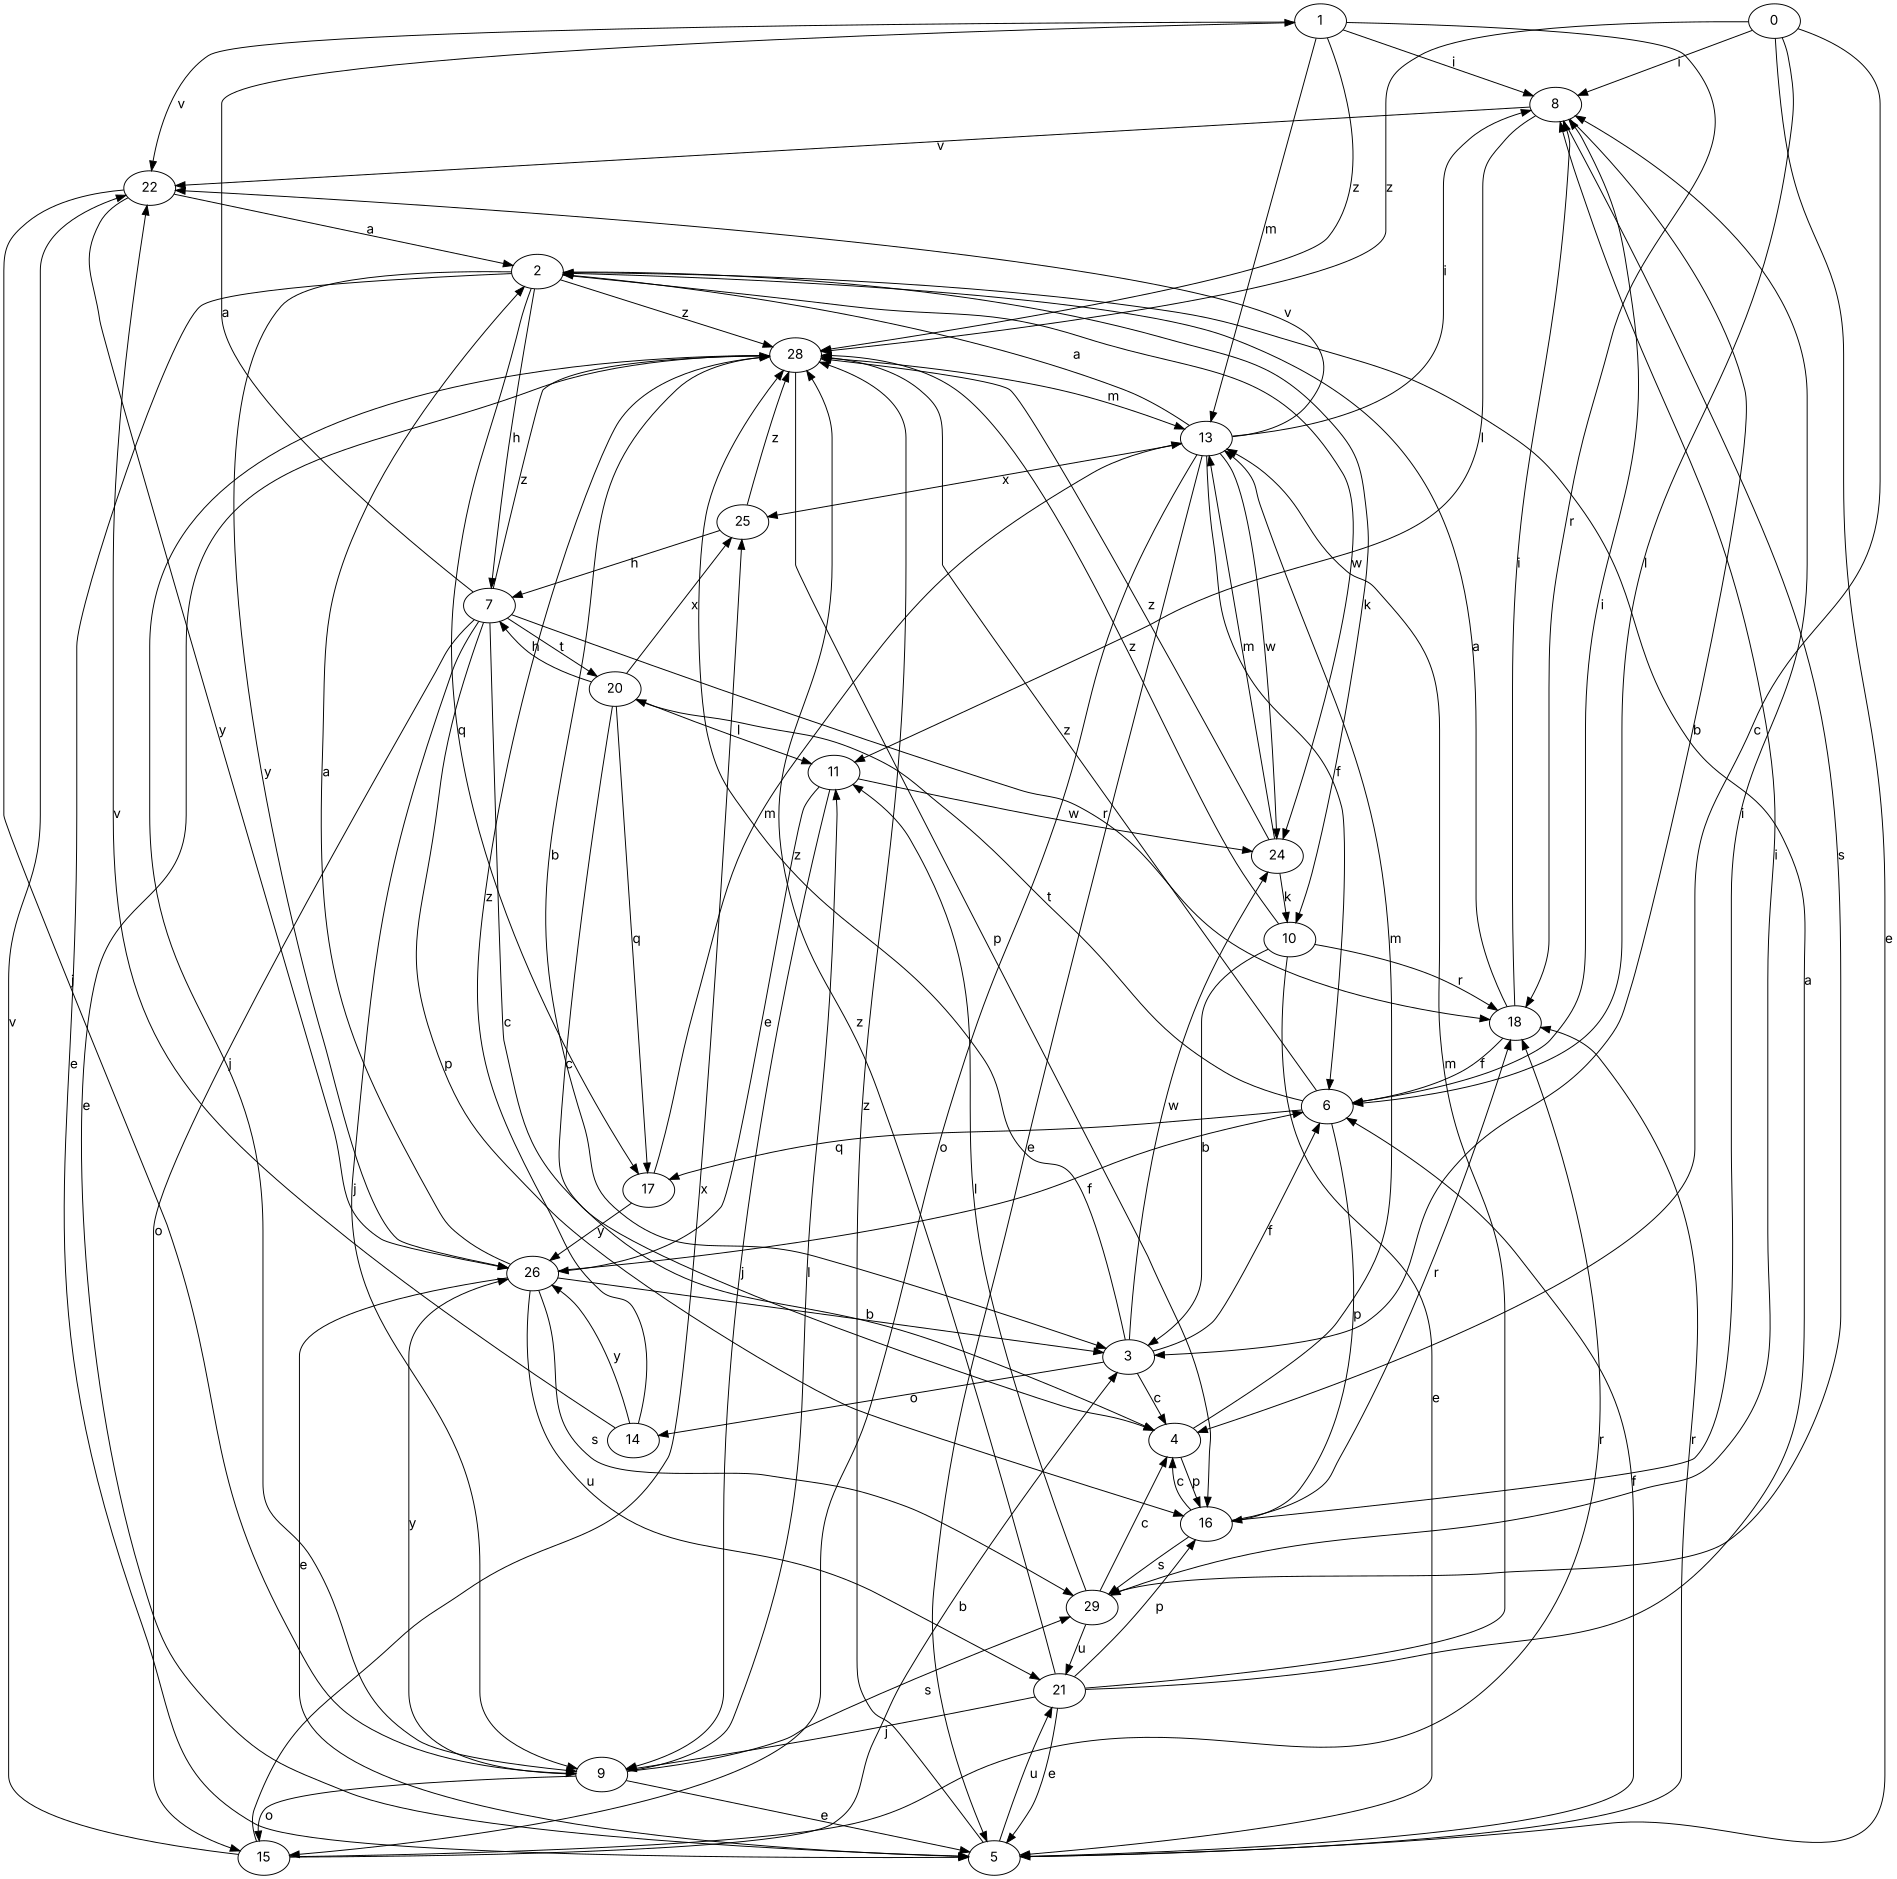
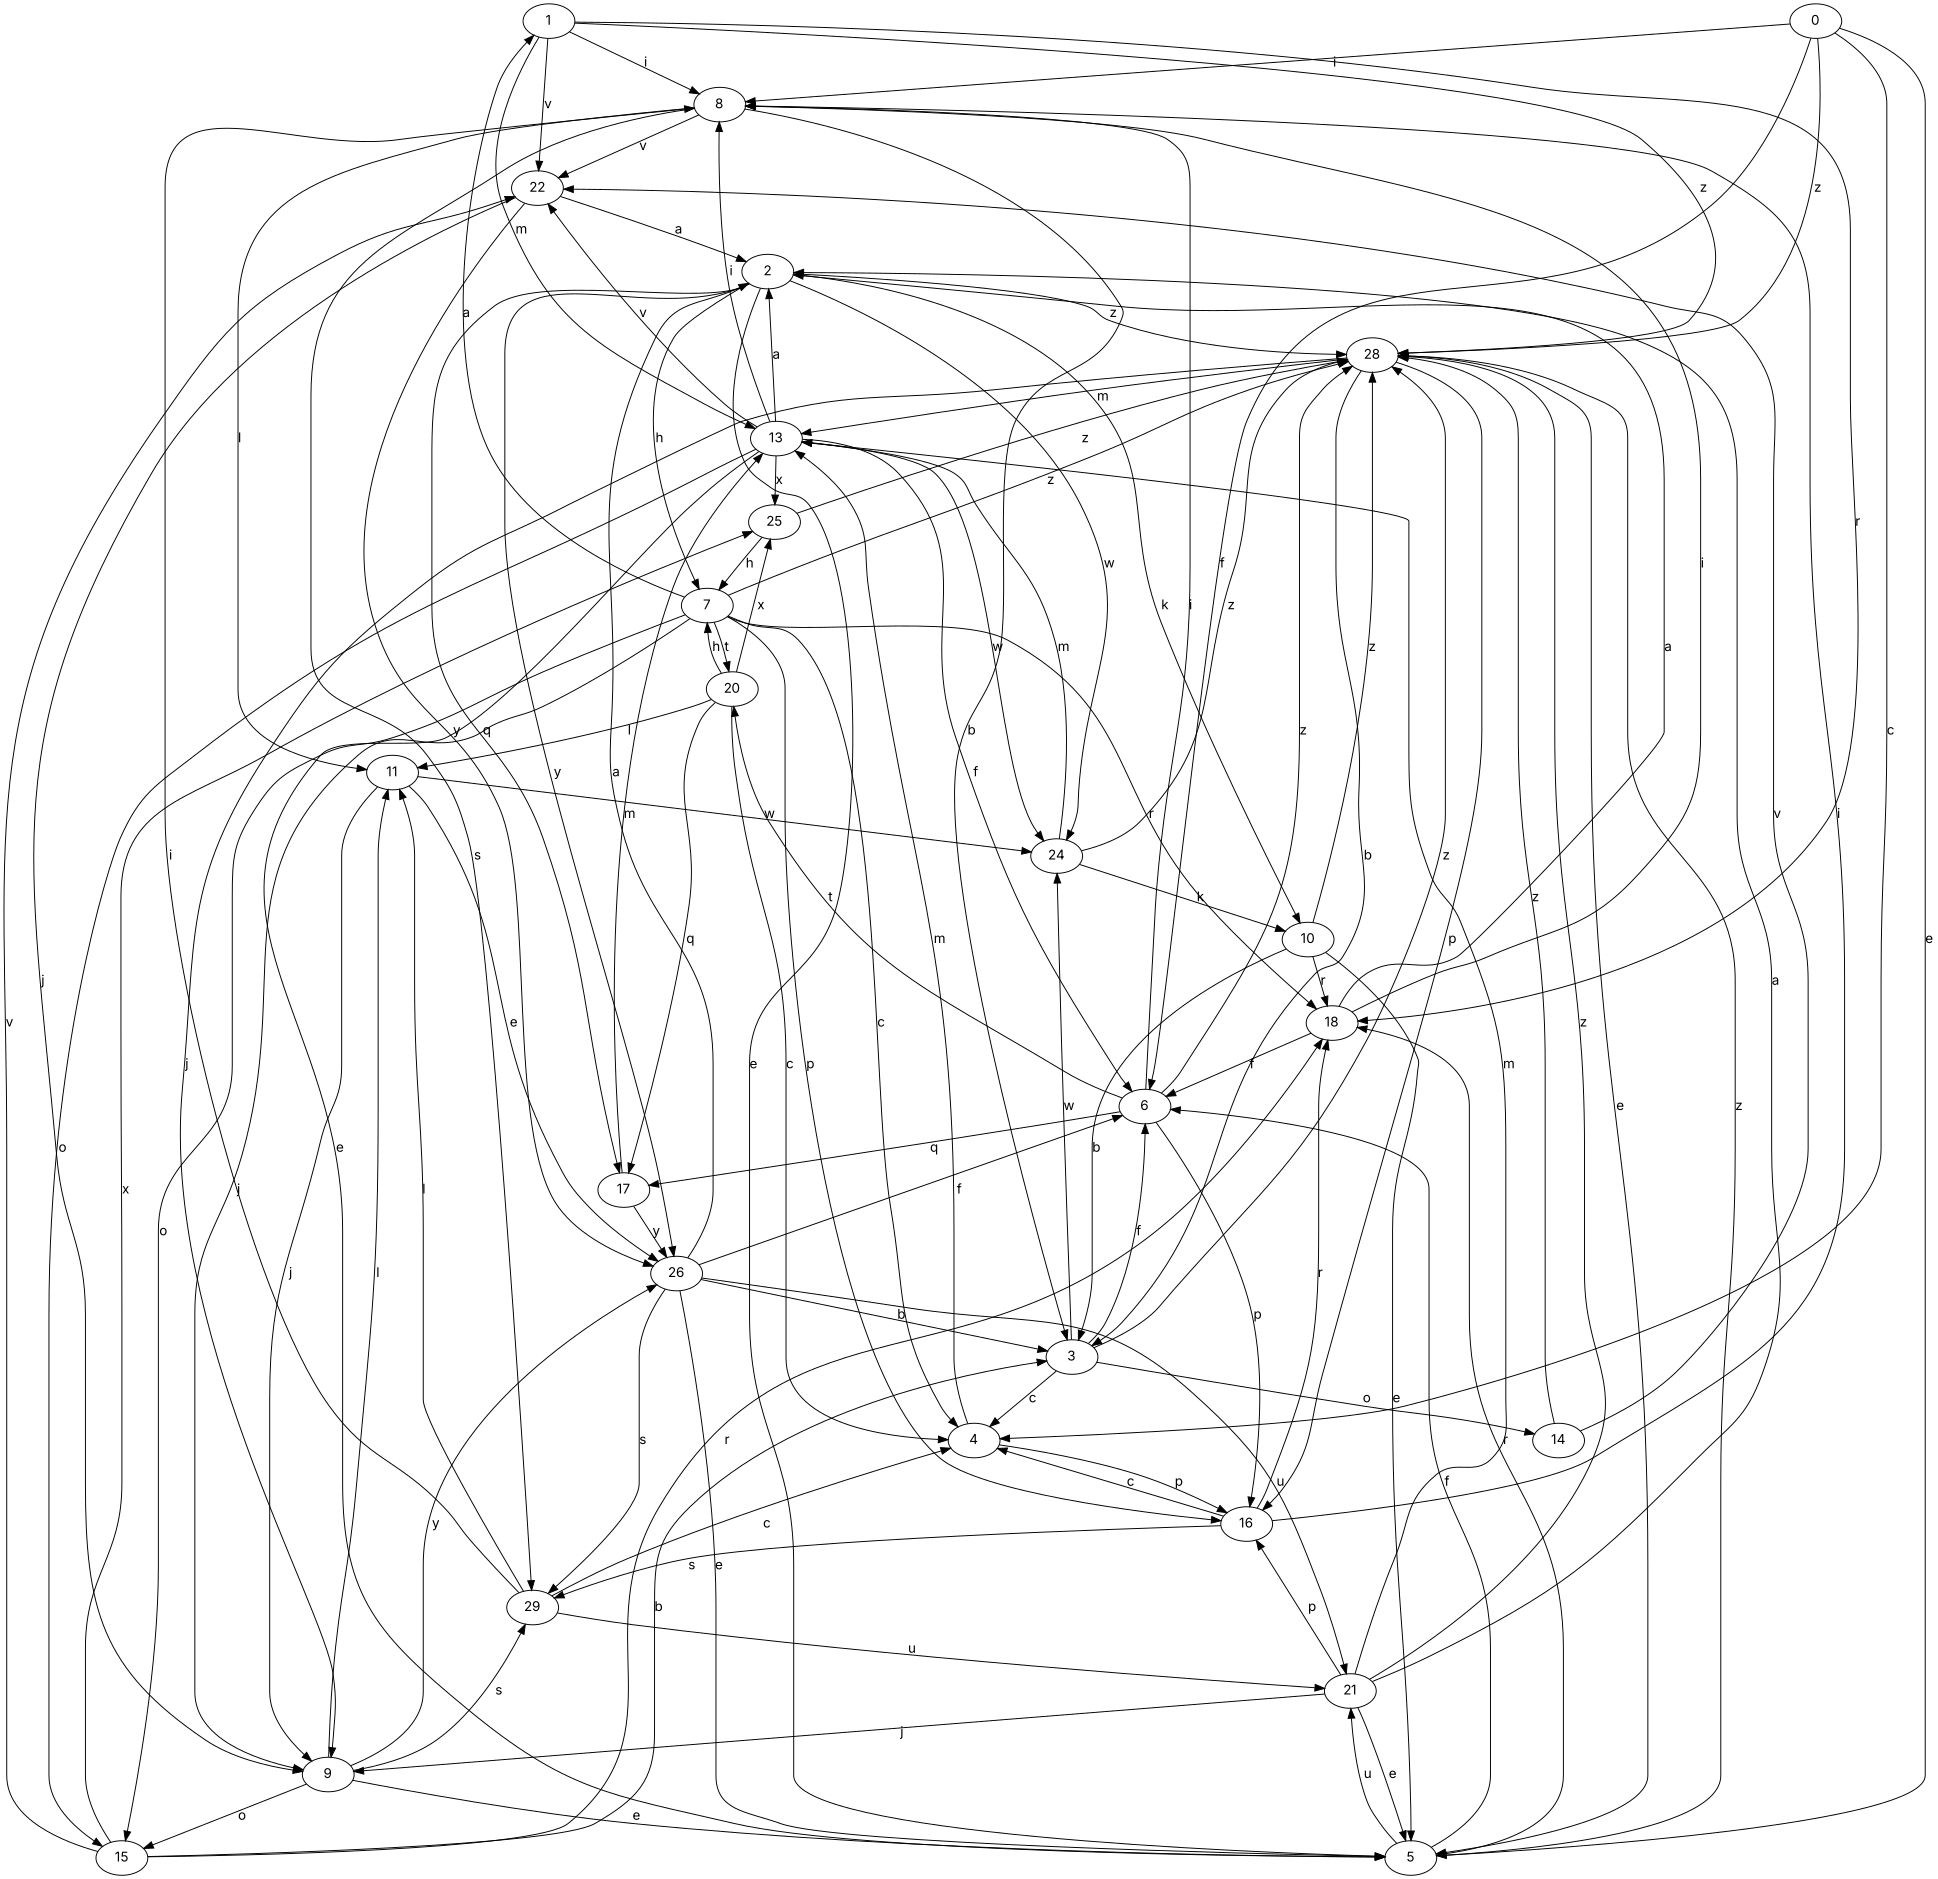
edge "0" -> "6": label "l" -> "f"
edge "14" -> "26": removed, label "y"
